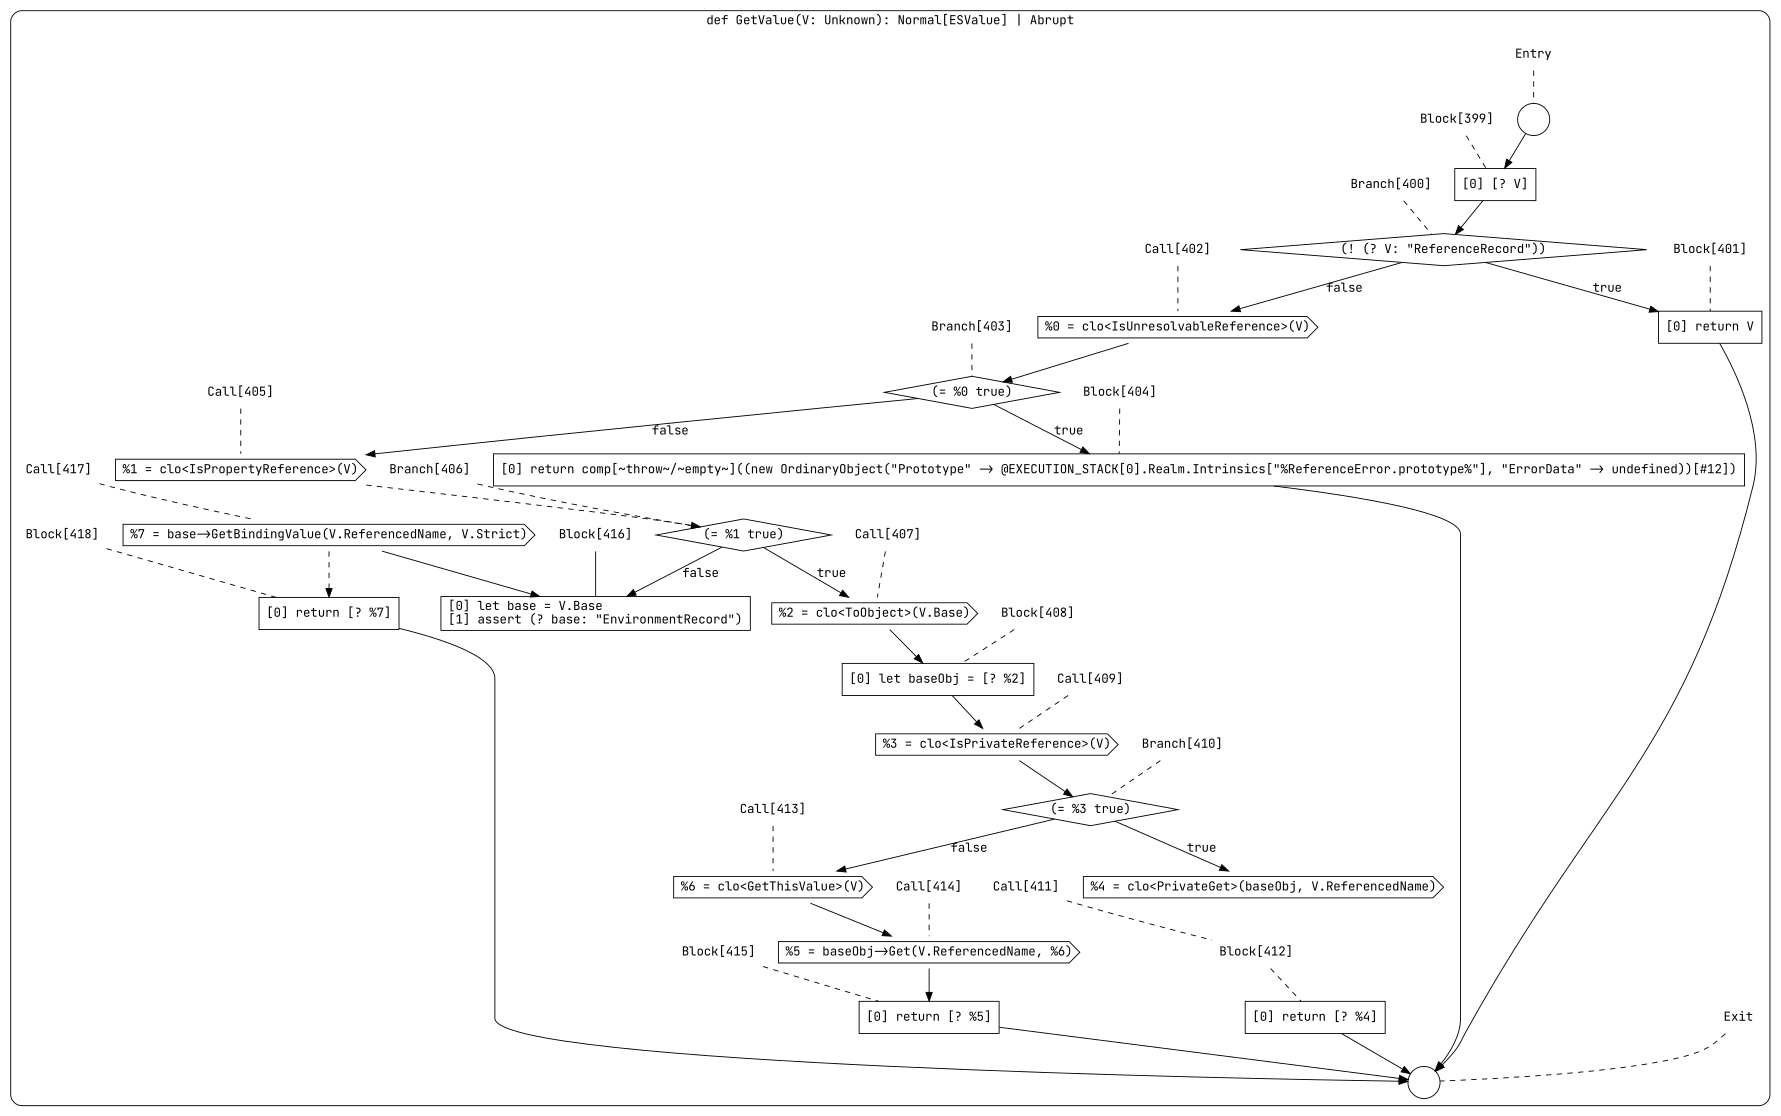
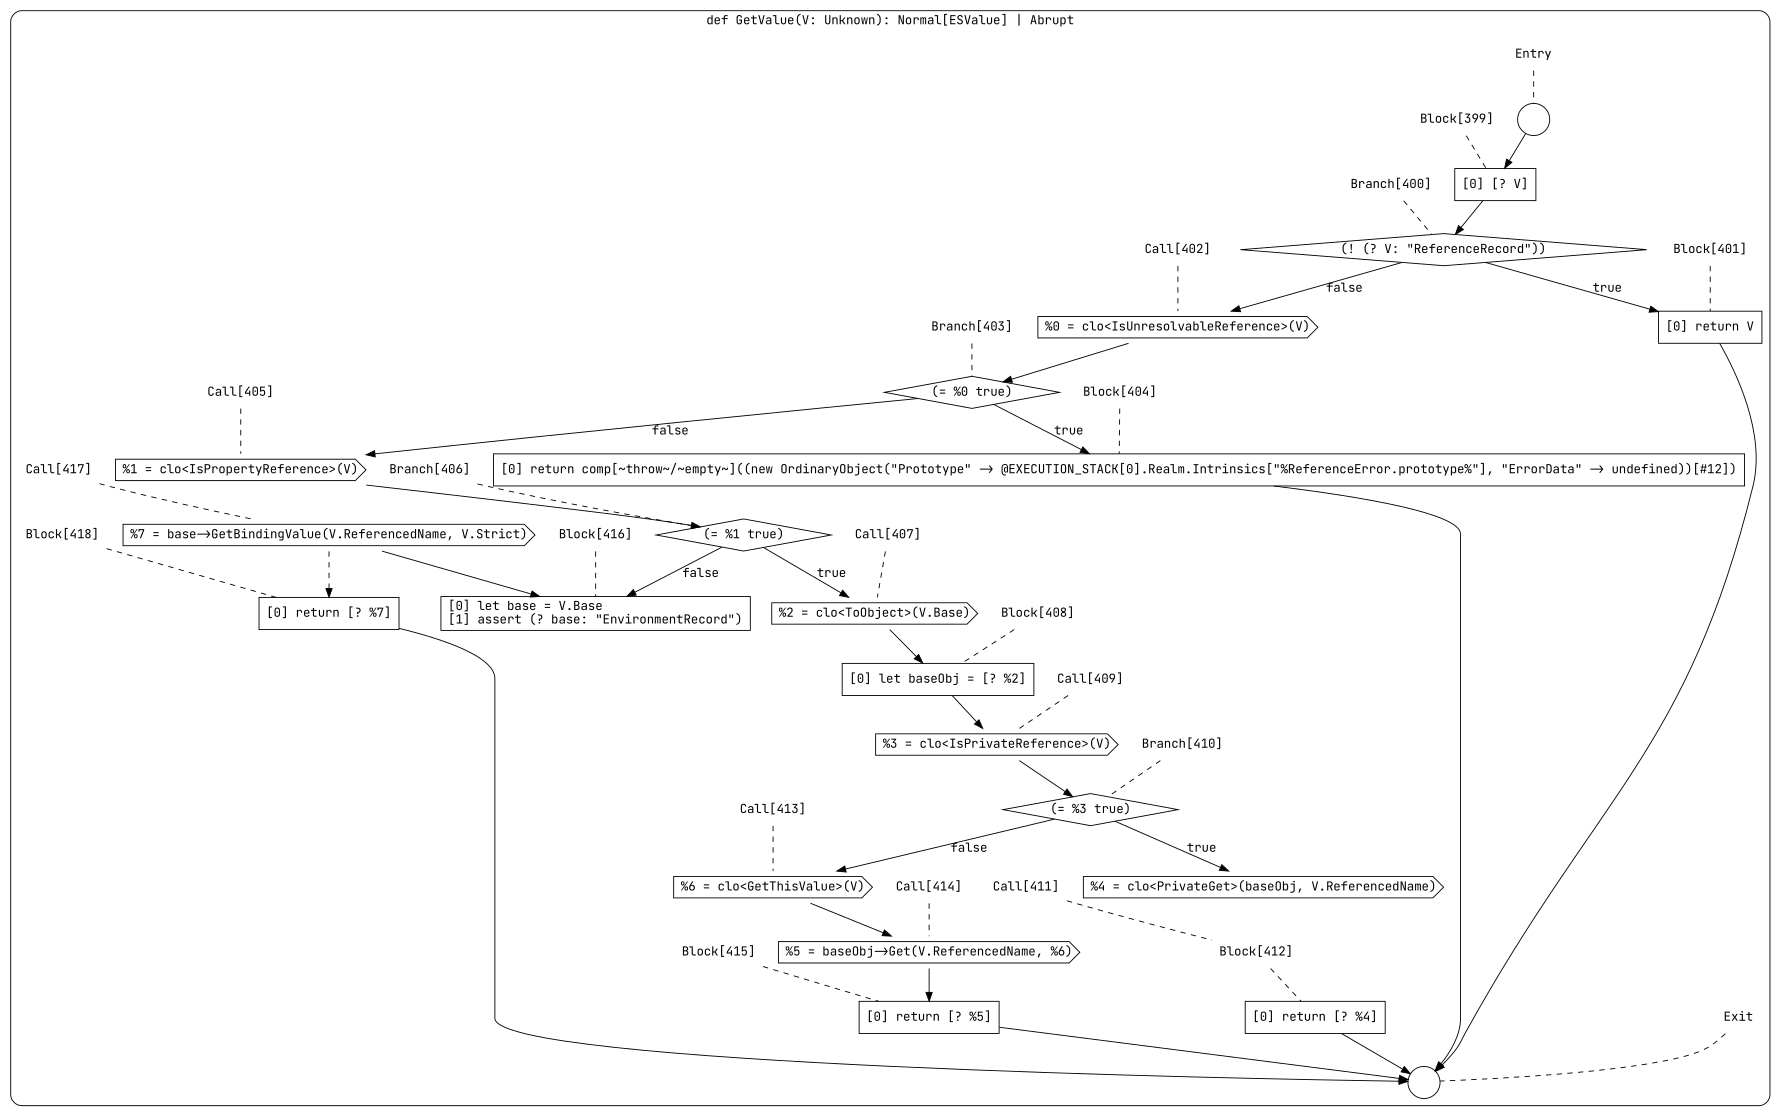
edge "%1 = clo<IsPropertyReference>(V)" -> "(= %1 true)": style dashed -> solid
edge "Block[416]" -- "[0] let base = V.Base": style solid -> dashed
